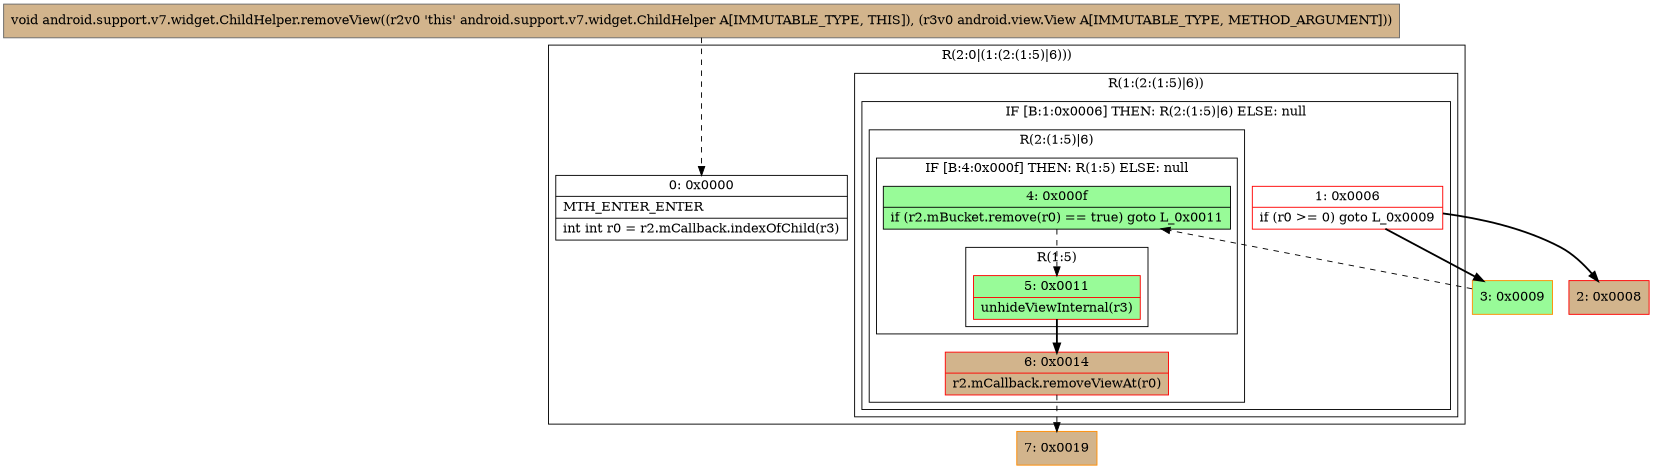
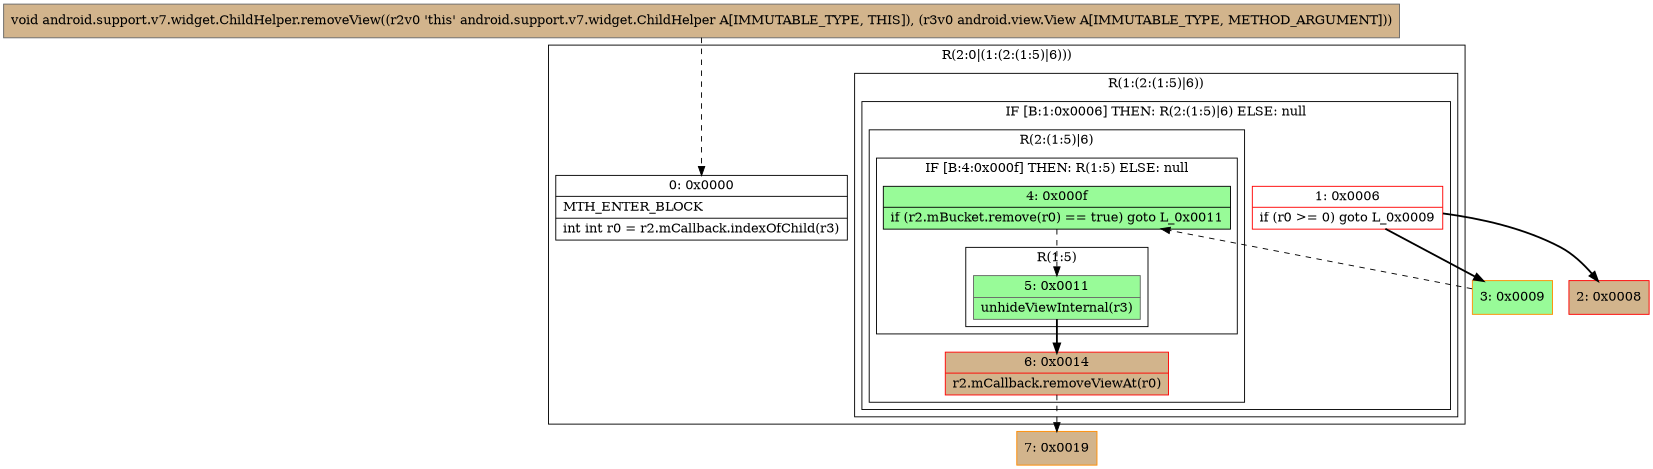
node "0: 0x0000": text "MTH_ENTER_ENTER" -> "MTH_ENTER_BLOCK"
node "5: 0x0011": color red -> gray40
